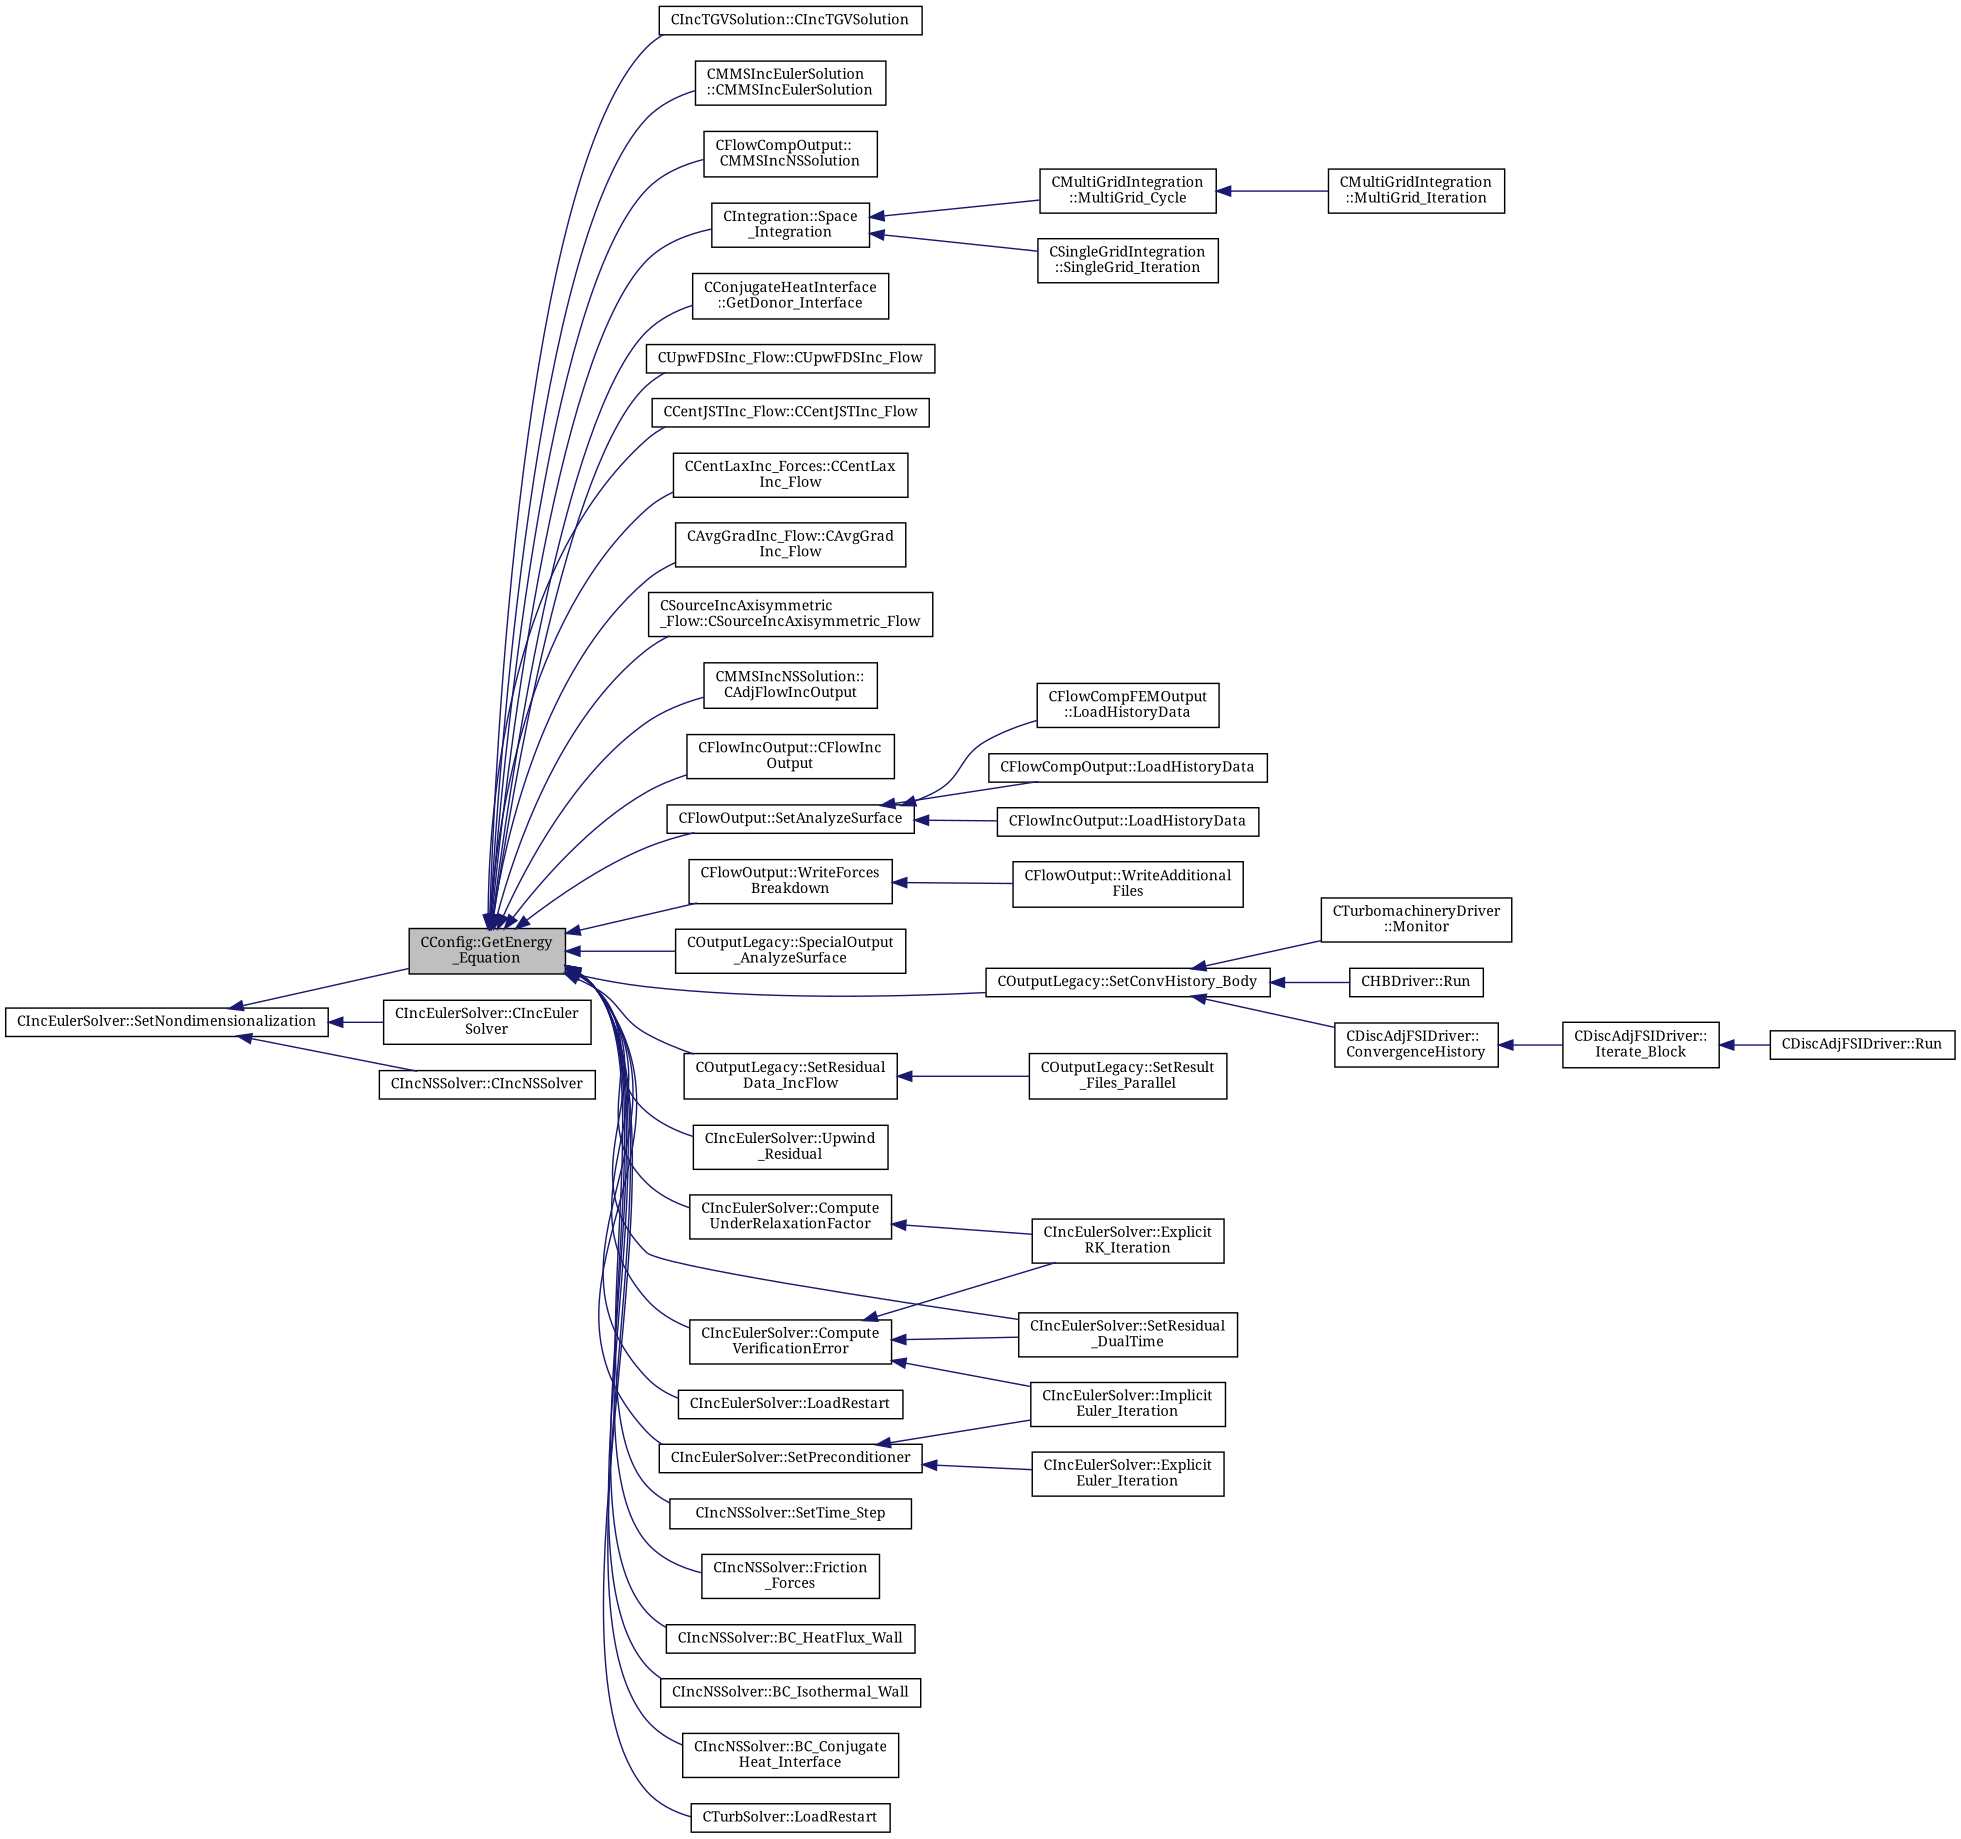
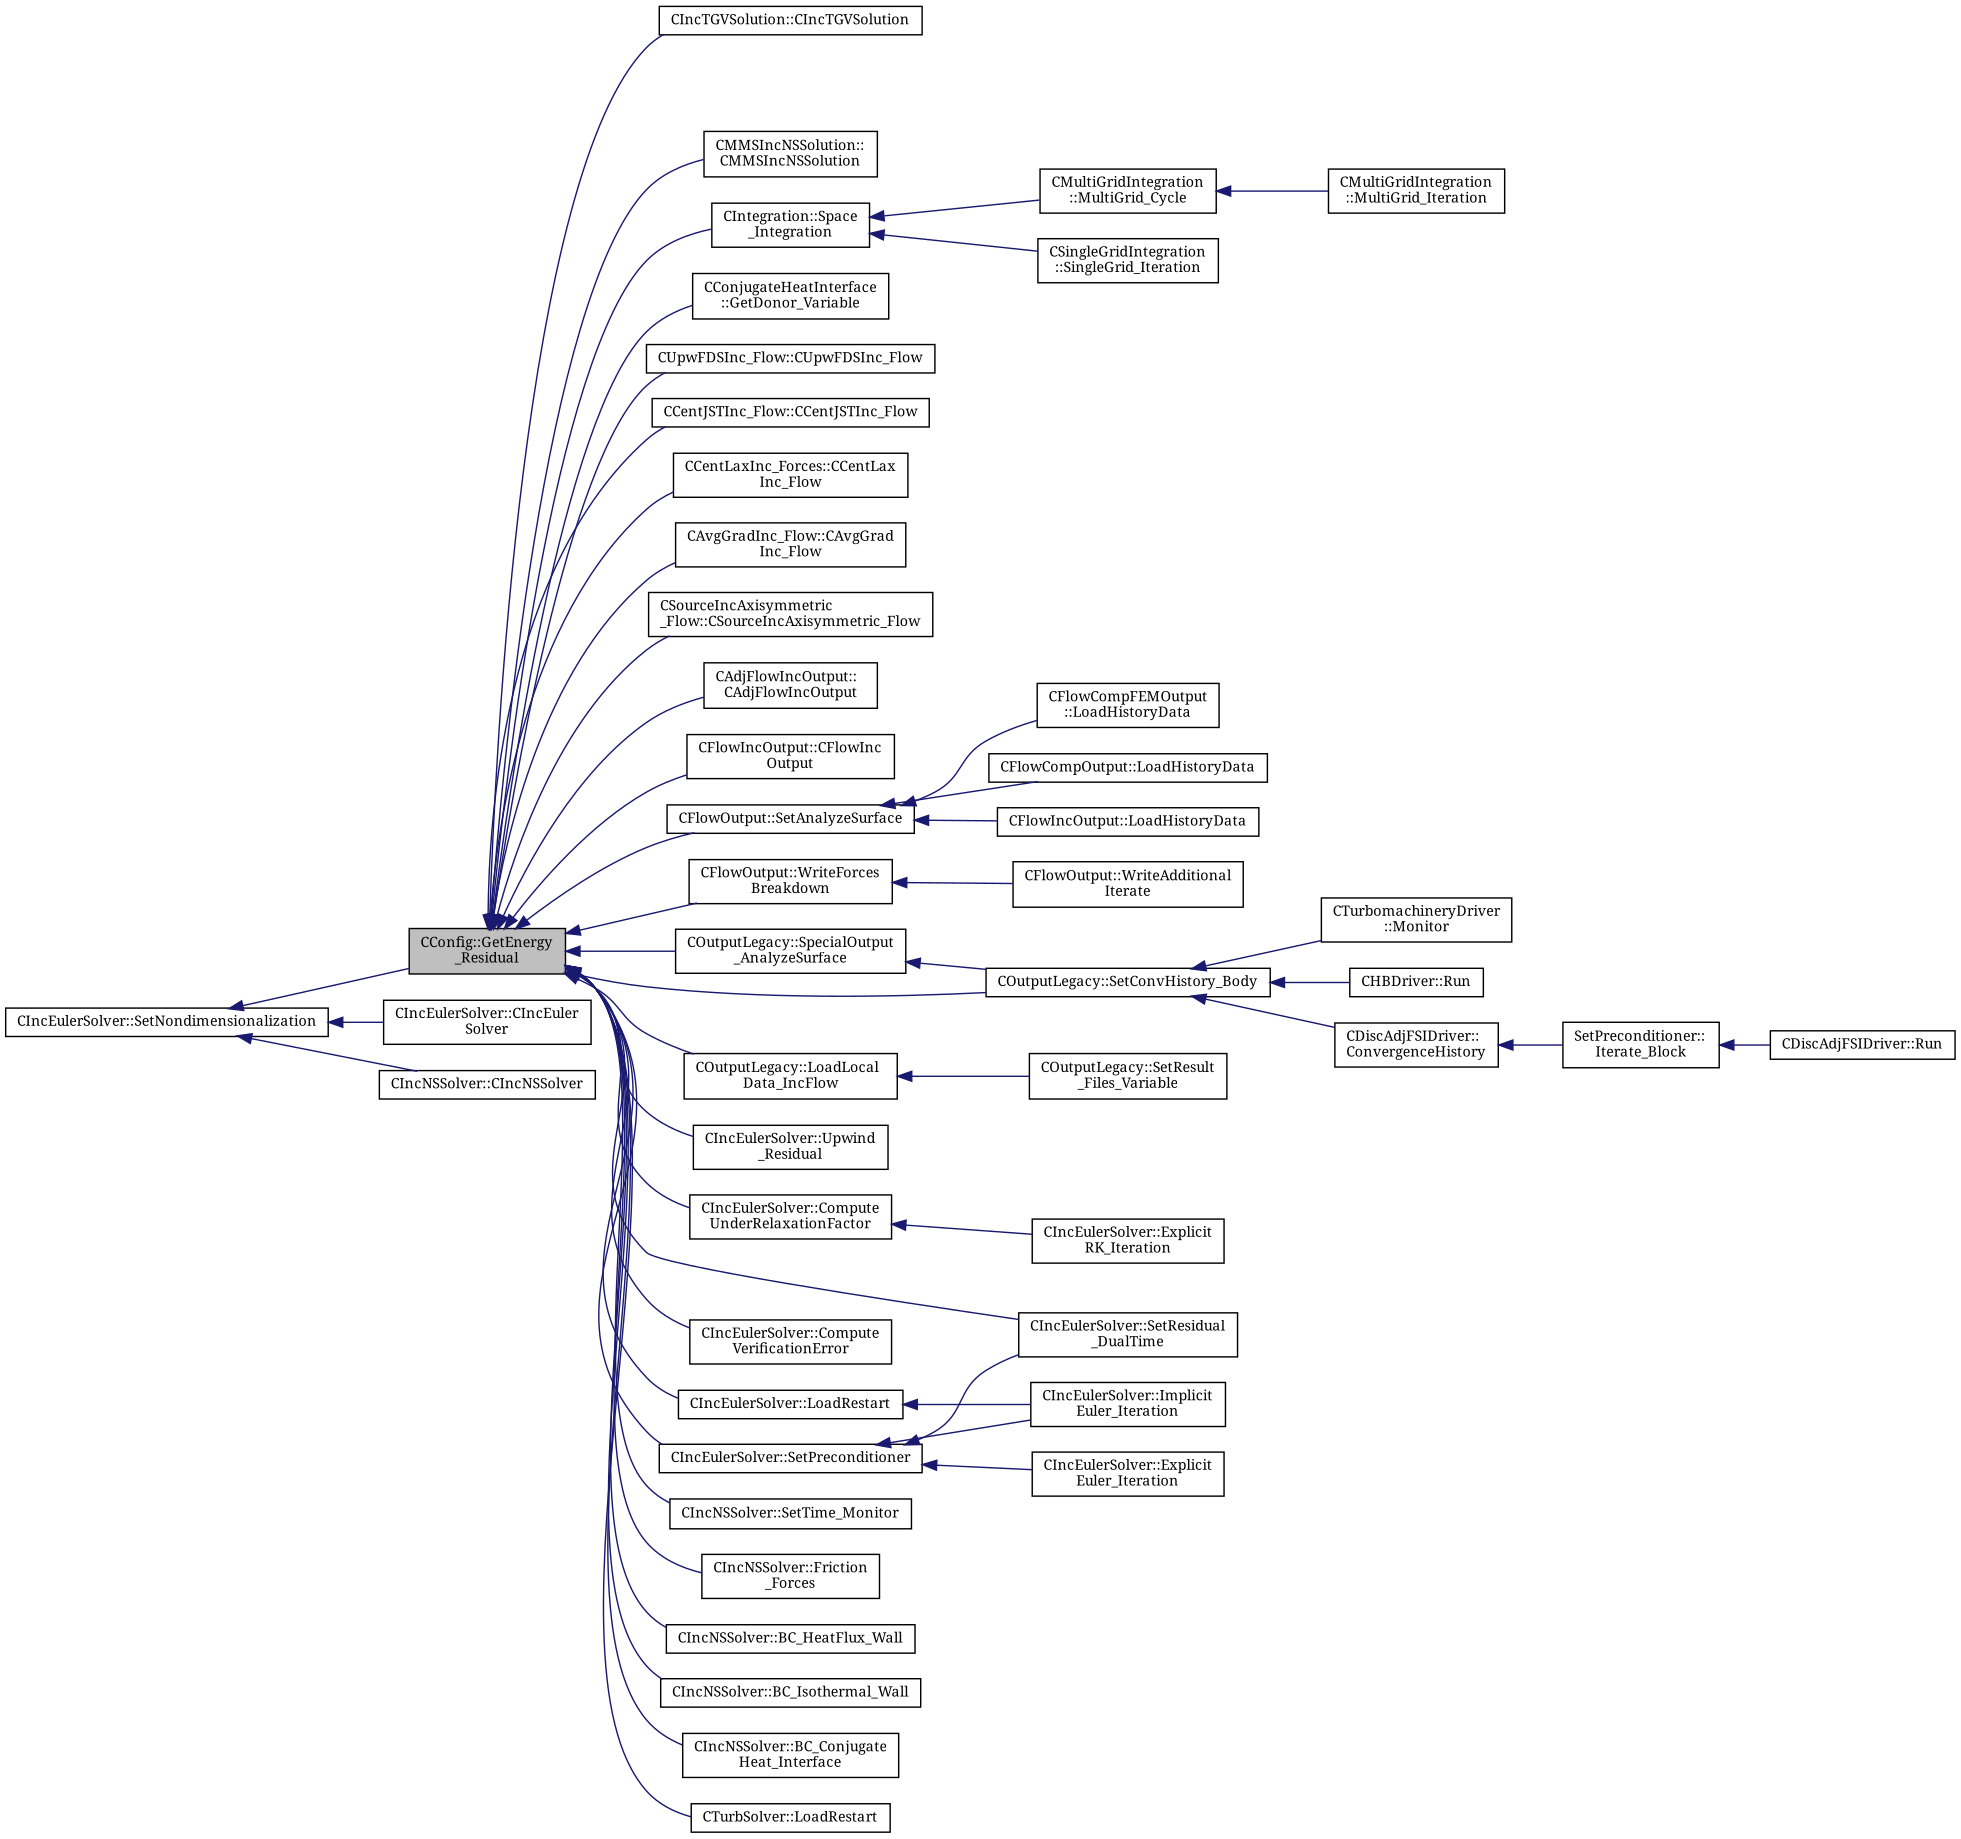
node "CMMSIncEulerSolution ::CMMSIncEulerSolution": removed
node "CFlowCompOutput:: CMMSIncNSSolution": label "CFlowCompOutput:: CMMSIncNSSolution" -> "CMMSIncNSSolution:: CMMSIncNSSolution"
node "CConjugateHeatInterface ::GetDonor_Interface": label "CConjugateHeatInterface ::GetDonor_Interface" -> "CConjugateHeatInterface ::GetDonor_Variable"
node "CMMSIncNSSolution:: CAdjFlowIncOutput": label "CMMSIncNSSolution:: CAdjFlowIncOutput" -> "CAdjFlowIncOutput:: CAdjFlowIncOutput"
node "CFlowOutput::WriteAdditional Files": label "CFlowOutput::WriteAdditional Files" -> "CFlowOutput::WriteAdditional Iterate"
node "CConfig::GetEnergy _Equation": label "CConfig::GetEnergy _Equation" -> "CConfig::GetEnergy _Residual"
edge "COutputLegacy::SetConvHistory_Body" -> "COutputLegacy::SpecialOutput _AnalyzeSurface": added
node "CDiscAdjFSIDriver:: Iterate_Block": label "CDiscAdjFSIDriver:: Iterate_Block" -> "SetPreconditioner:: Iterate_Block"
node "COutputLegacy::SetResidual Data_IncFlow": label "COutputLegacy::SetResidual Data_IncFlow" -> "COutputLegacy::LoadLocal Data_IncFlow"
node "COutputLegacy::SetResult _Files_Parallel": label "COutputLegacy::SetResult _Files_Parallel" -> "COutputLegacy::SetResult _Files_Variable"
edge "CIncEulerSolver::Explicit RK_Iteration" -> "CIncEulerSolver::Compute VerificationError": removed
edge "CIncEulerSolver::SetResidual _DualTime" -> "CIncEulerSolver::Compute VerificationError": now "CIncEulerSolver::SetResidual _DualTime" -> "CIncEulerSolver::SetPreconditioner"
edge "CIncEulerSolver::Implicit Euler_Iteration" -> "CIncEulerSolver::Compute VerificationError": now "CIncEulerSolver::Implicit Euler_Iteration" -> "CIncEulerSolver::LoadRestart"
node "CIncNSSolver::SetTime_Step": label "CIncNSSolver::SetTime_Step" -> "CIncNSSolver::SetTime_Monitor"
